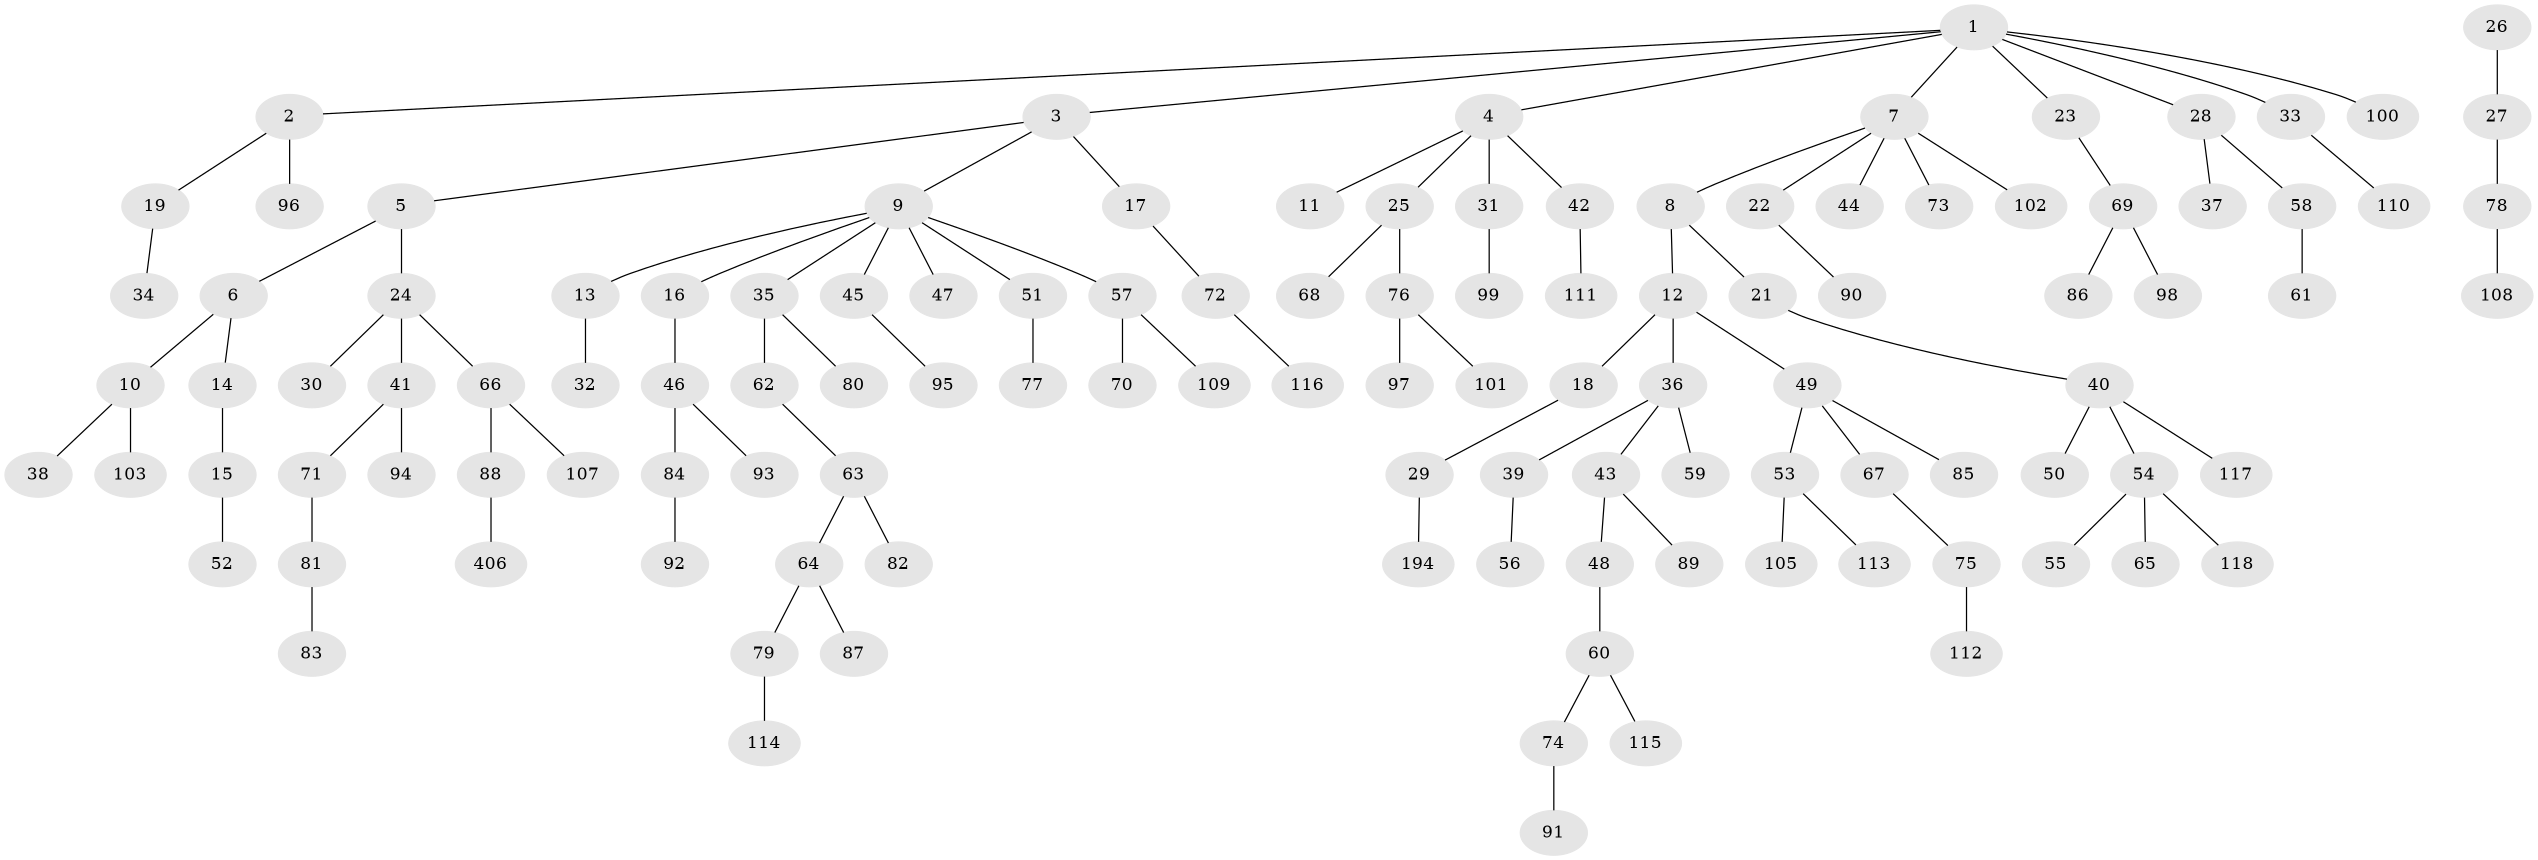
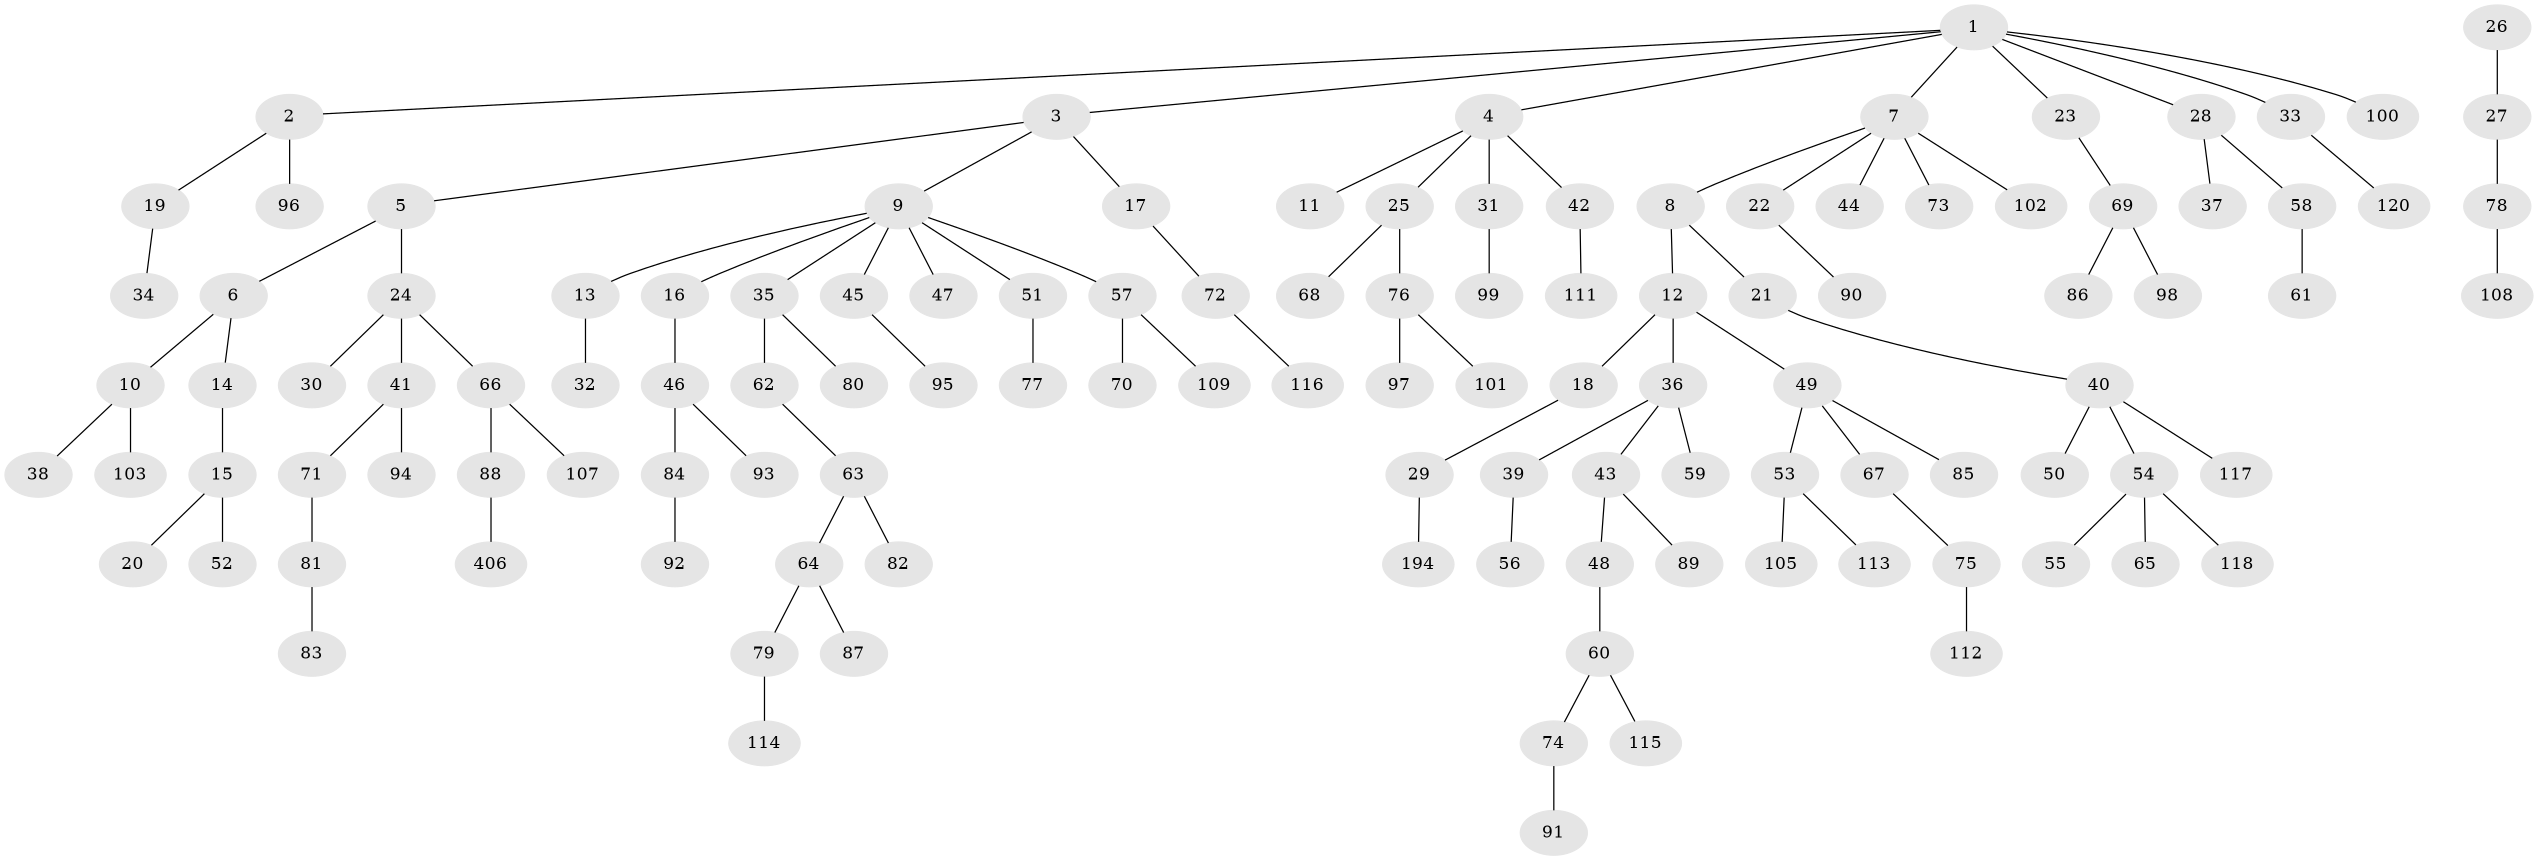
node "110": label "110" -> "120"
node "20": added
